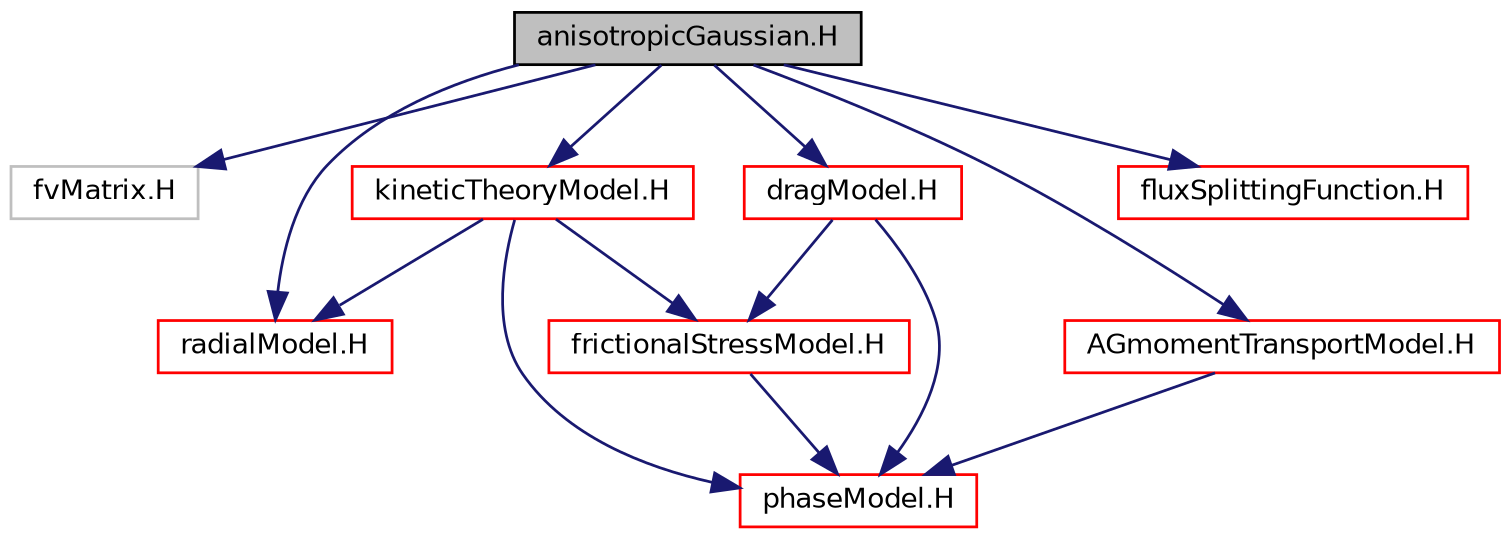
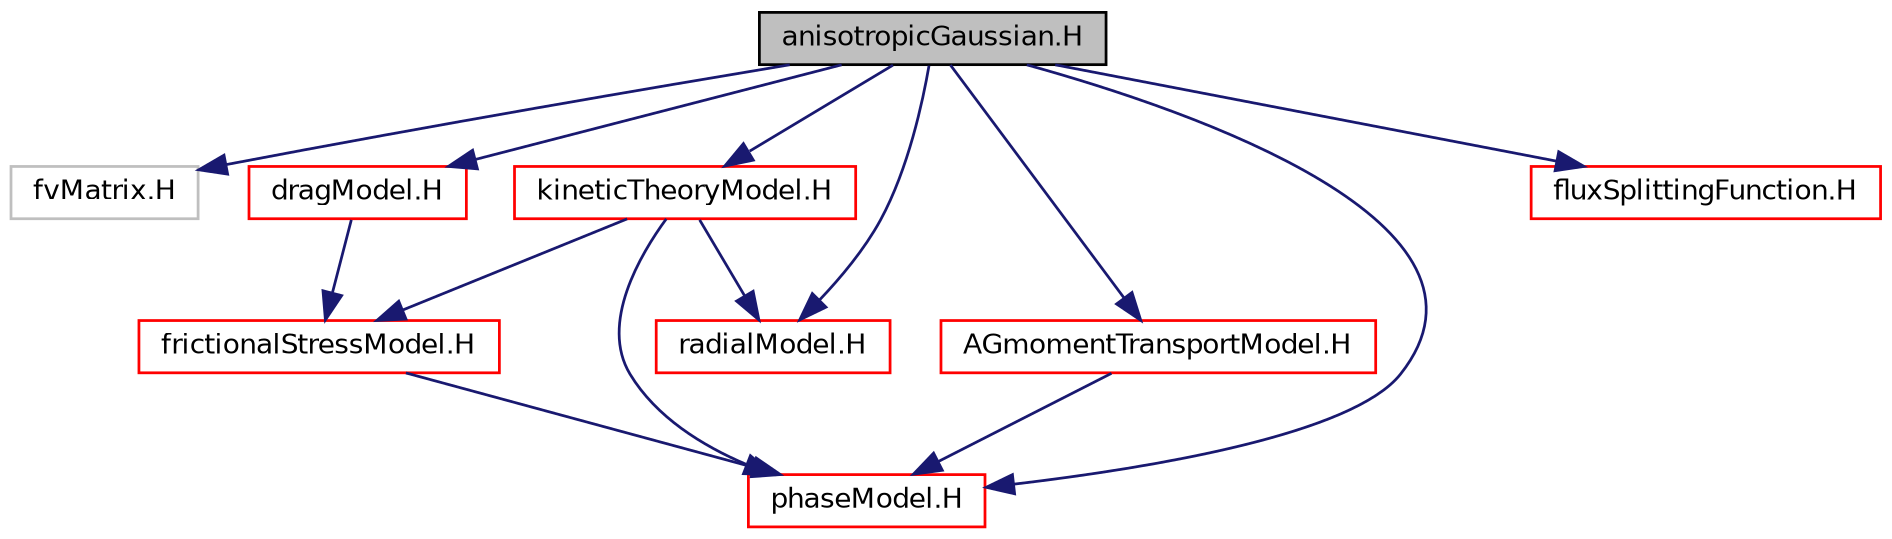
edge "dragModel.H" -> "phaseModel.H": now "anisotropicGaussian.H" -> "phaseModel.H"
